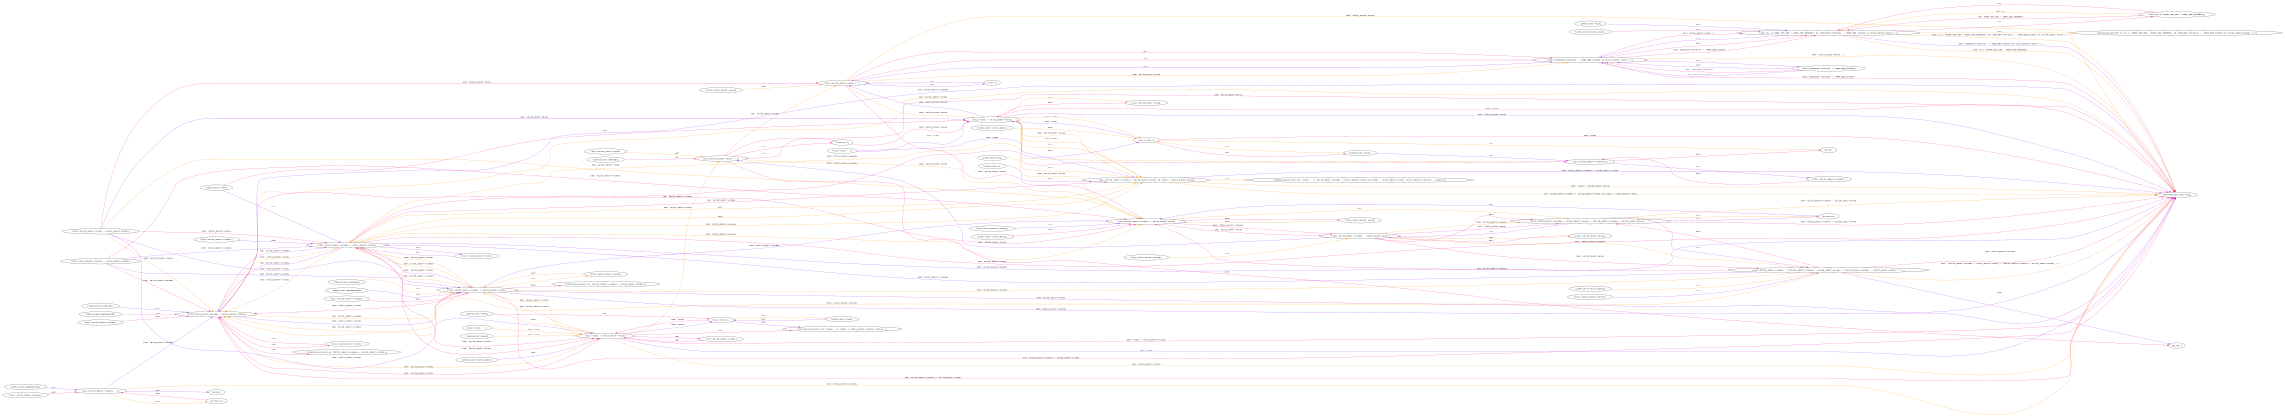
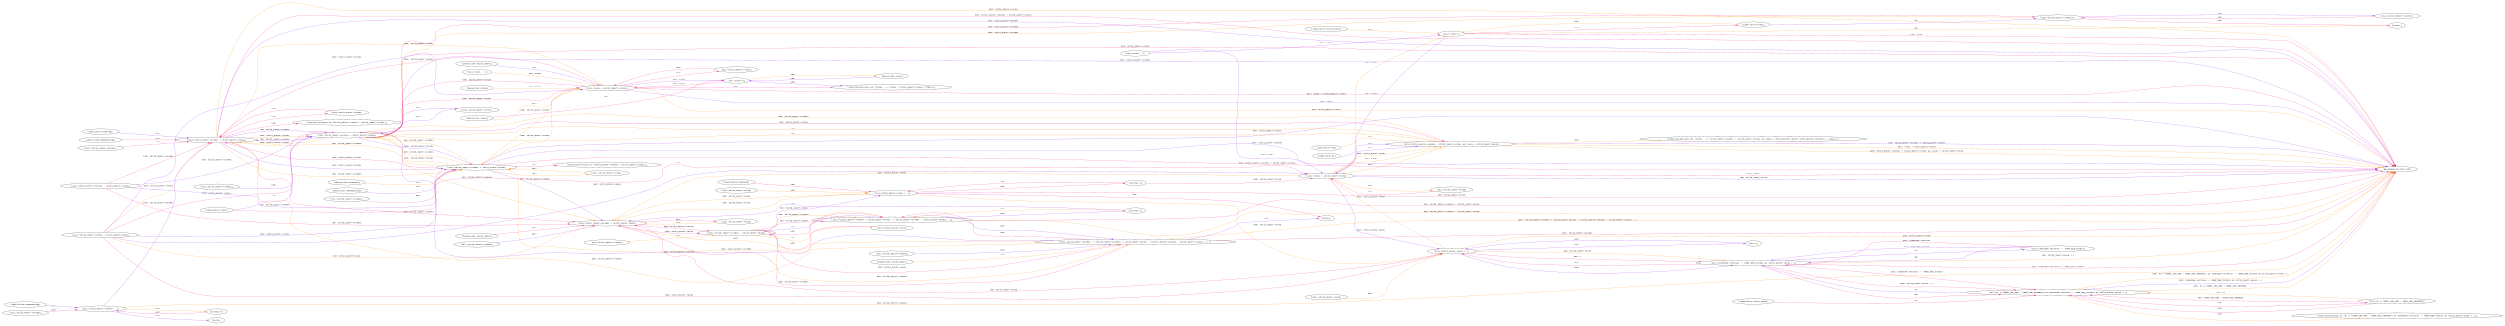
node "(Identifier,vars)": removed
edge "(Call,count < objid_query->count)" -> "(Call,objid_query->step /= 2)": now "(Call,objid_query->offset > objid_query->step)" -> "(Call,objid_query->step /= 2)"
